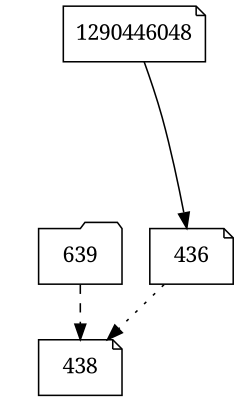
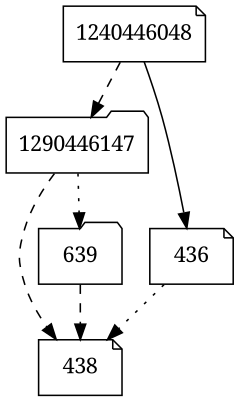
node "1290446048": label "1290446048" -> "1240446048"
node "1290446147": added
